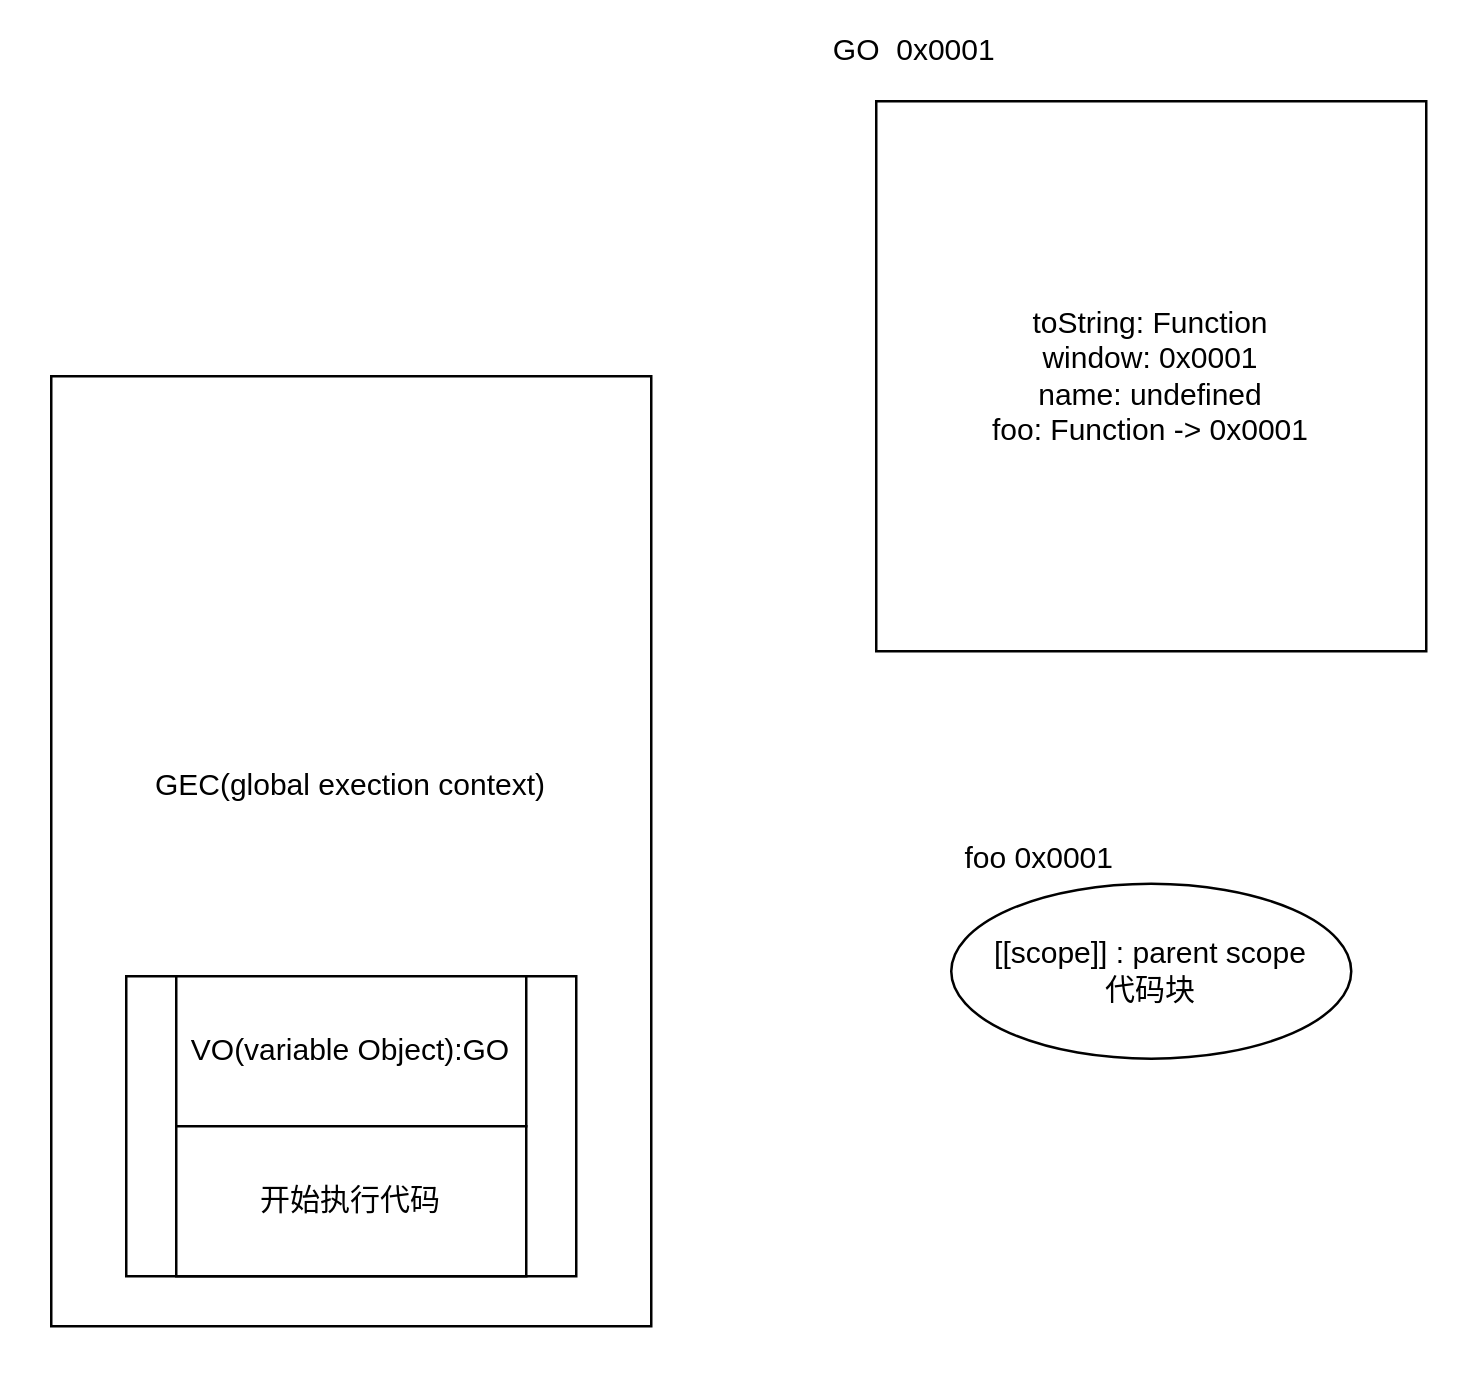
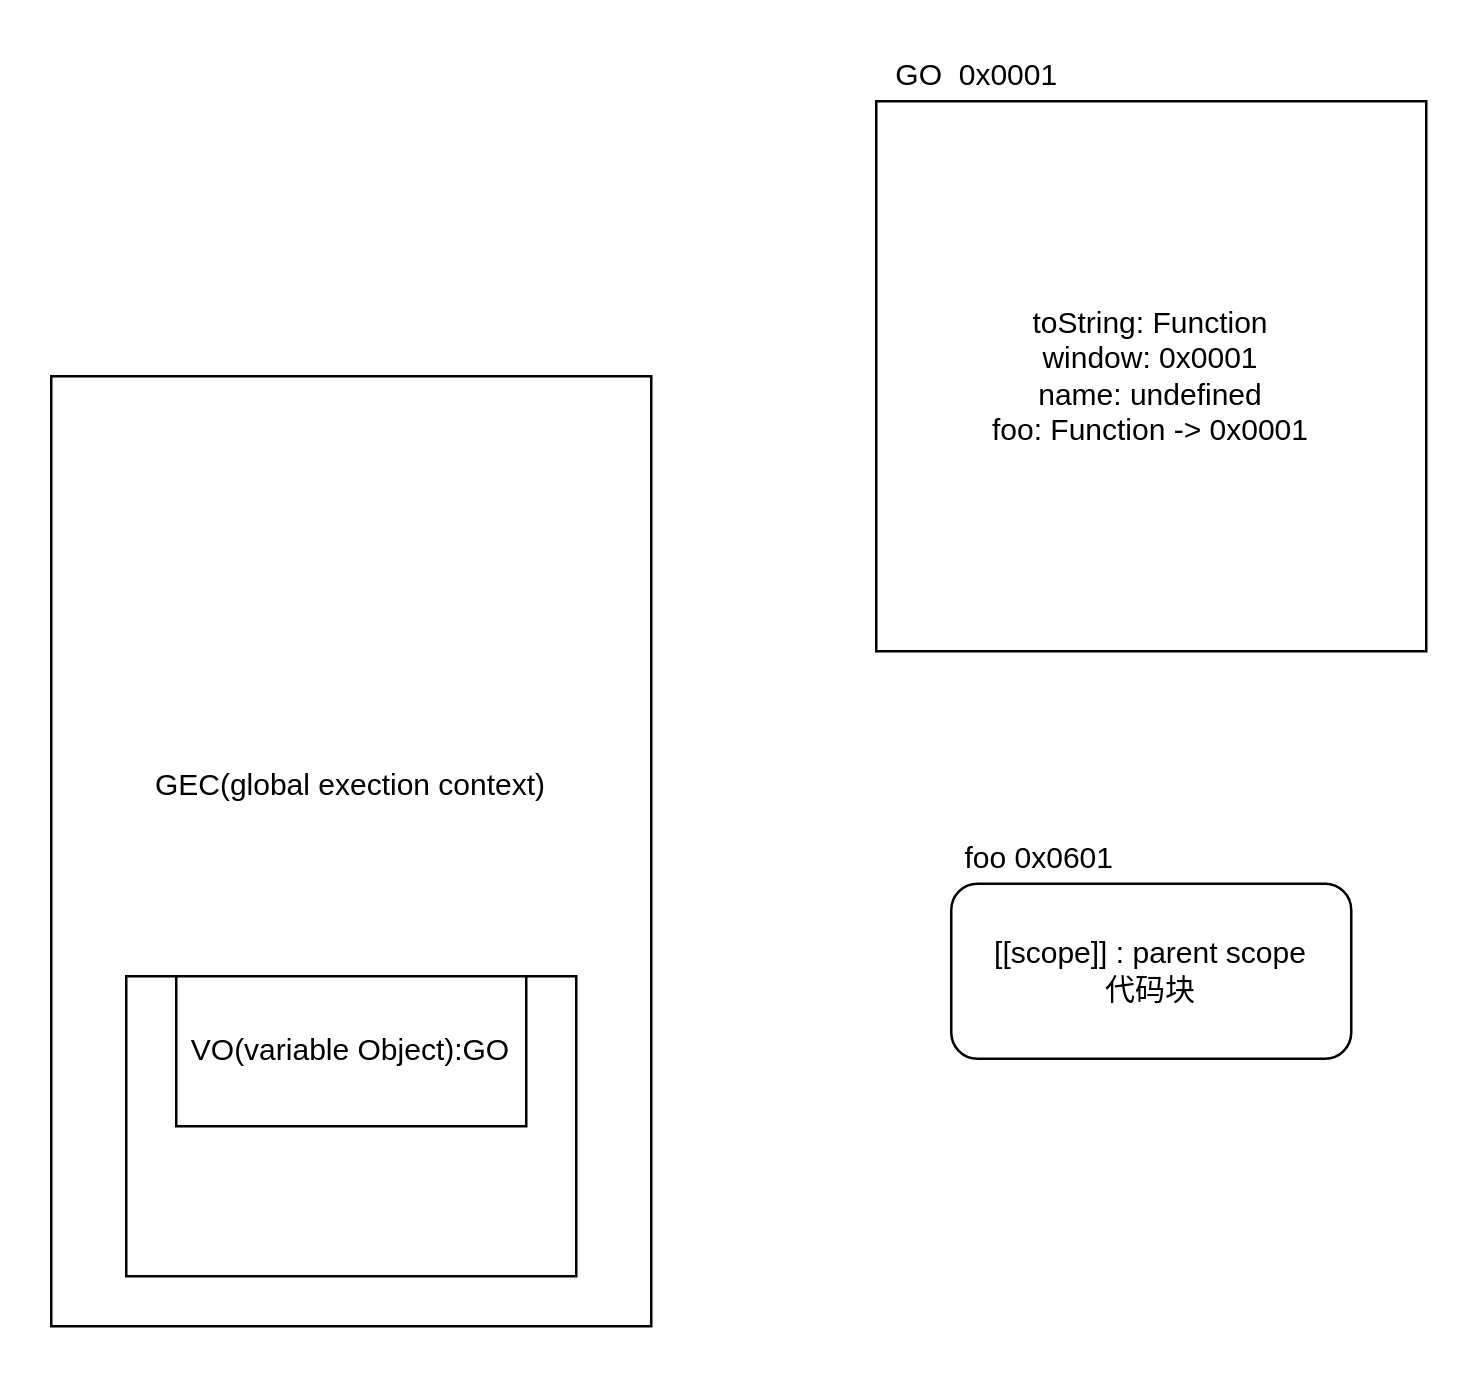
node "GO 0x0001": moved (914, 51) -> (976, 76)
node "foo 0x0001": label "foo 0x0001" -> "foo 0x0601"
node "[[scope]] : parent scope 代码块": shape ellipse -> rounded rectangle
node "开始执行代码": removed
